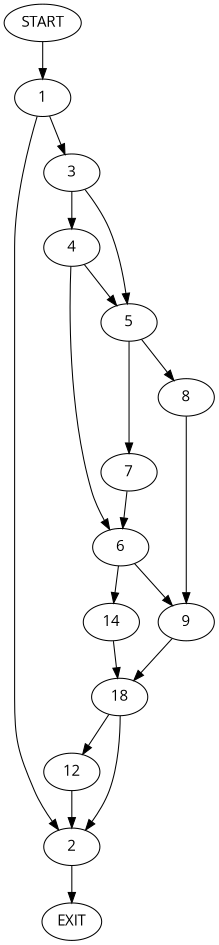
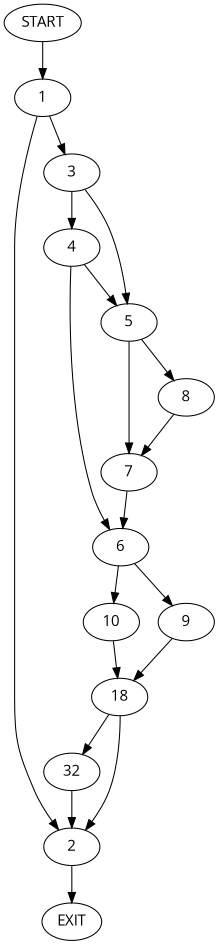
edge "8" -> "9": now "8" -> "7"
node "14": label "14" -> "10"
node "12": label "12" -> "32"
